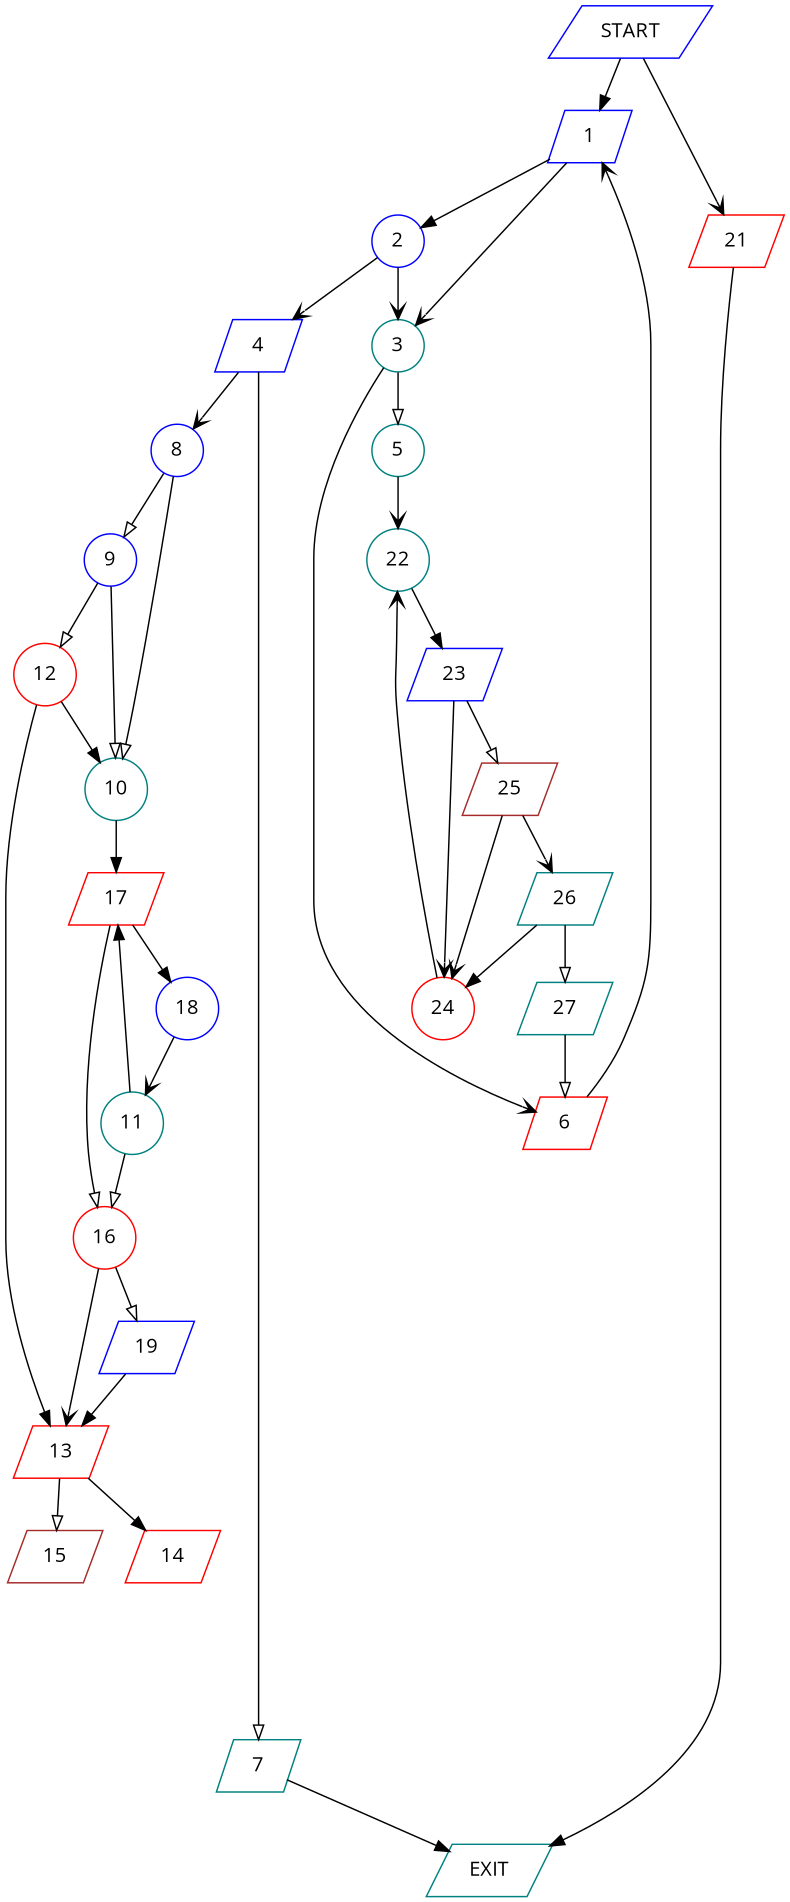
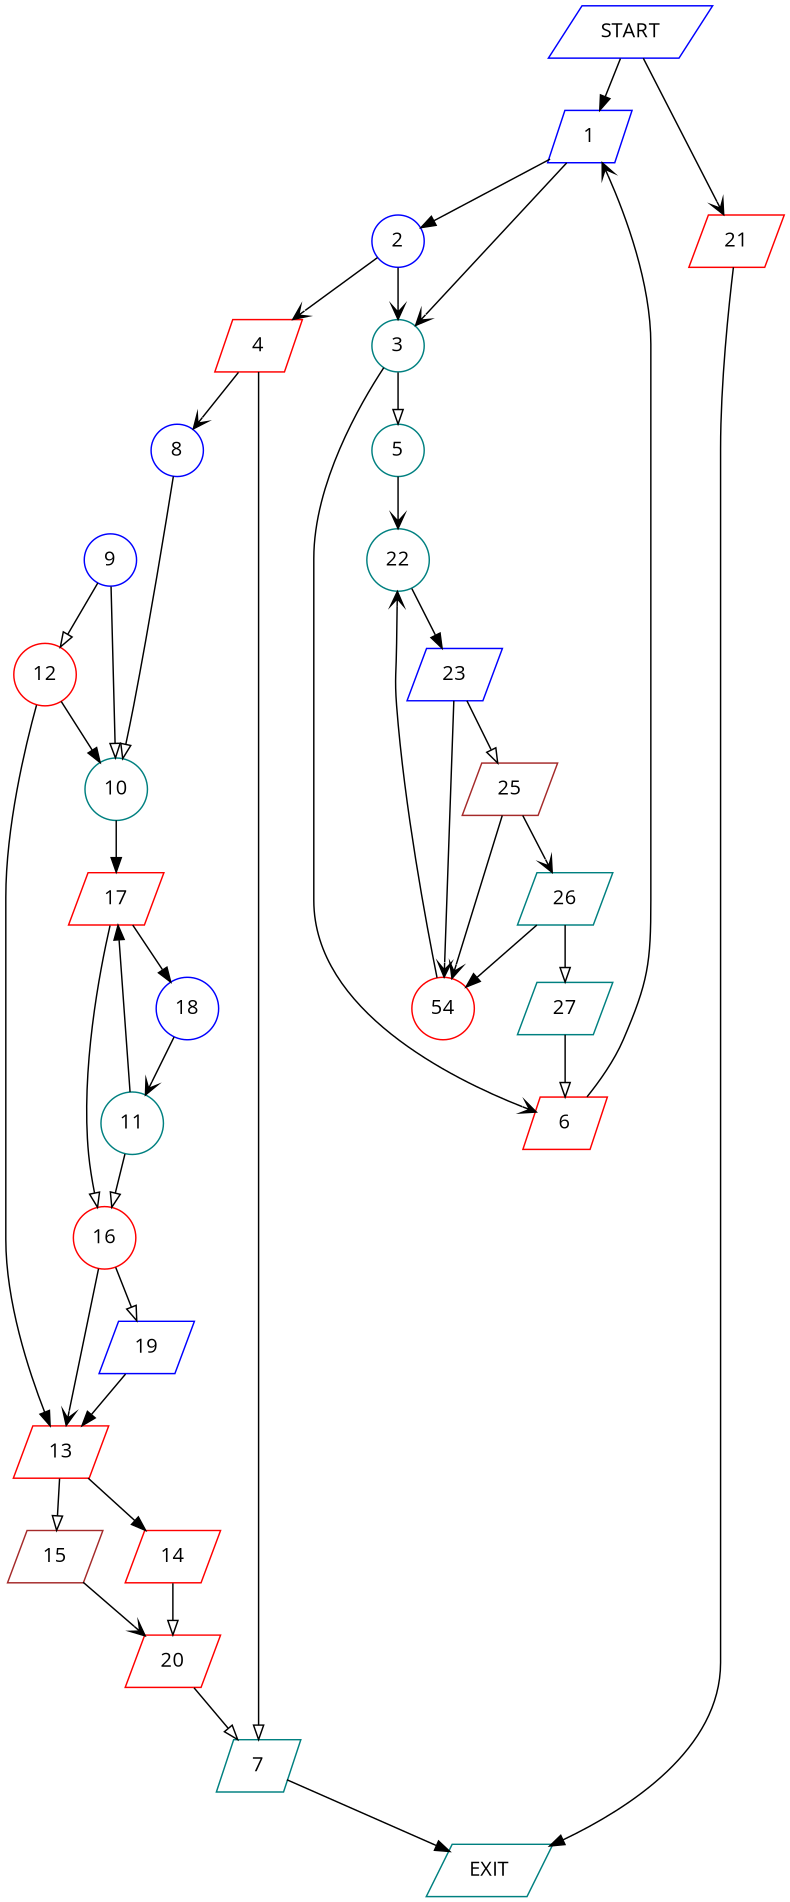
node "4": color blue -> red
edge "8" -> "9": removed
node "24": label "24" -> "54"
node "20": added
